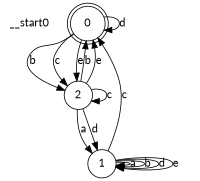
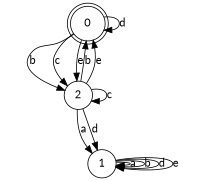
node "__start0": removed
edge "1" -> "0": removed, label "c"
